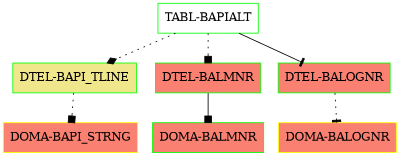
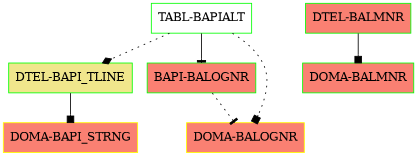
edge "TABL-BAPIALT" -> "DTEL-BALMNR": now "TABL-BAPIALT" -> "DOMA-BALOGNR"
node "DTEL-BALOGNR": label "DTEL-BALOGNR" -> "BAPI-BALOGNR"
edge "DTEL-BAPI_TLINE" -> "DOMA-BAPI_STRNG": style dotted -> solid
